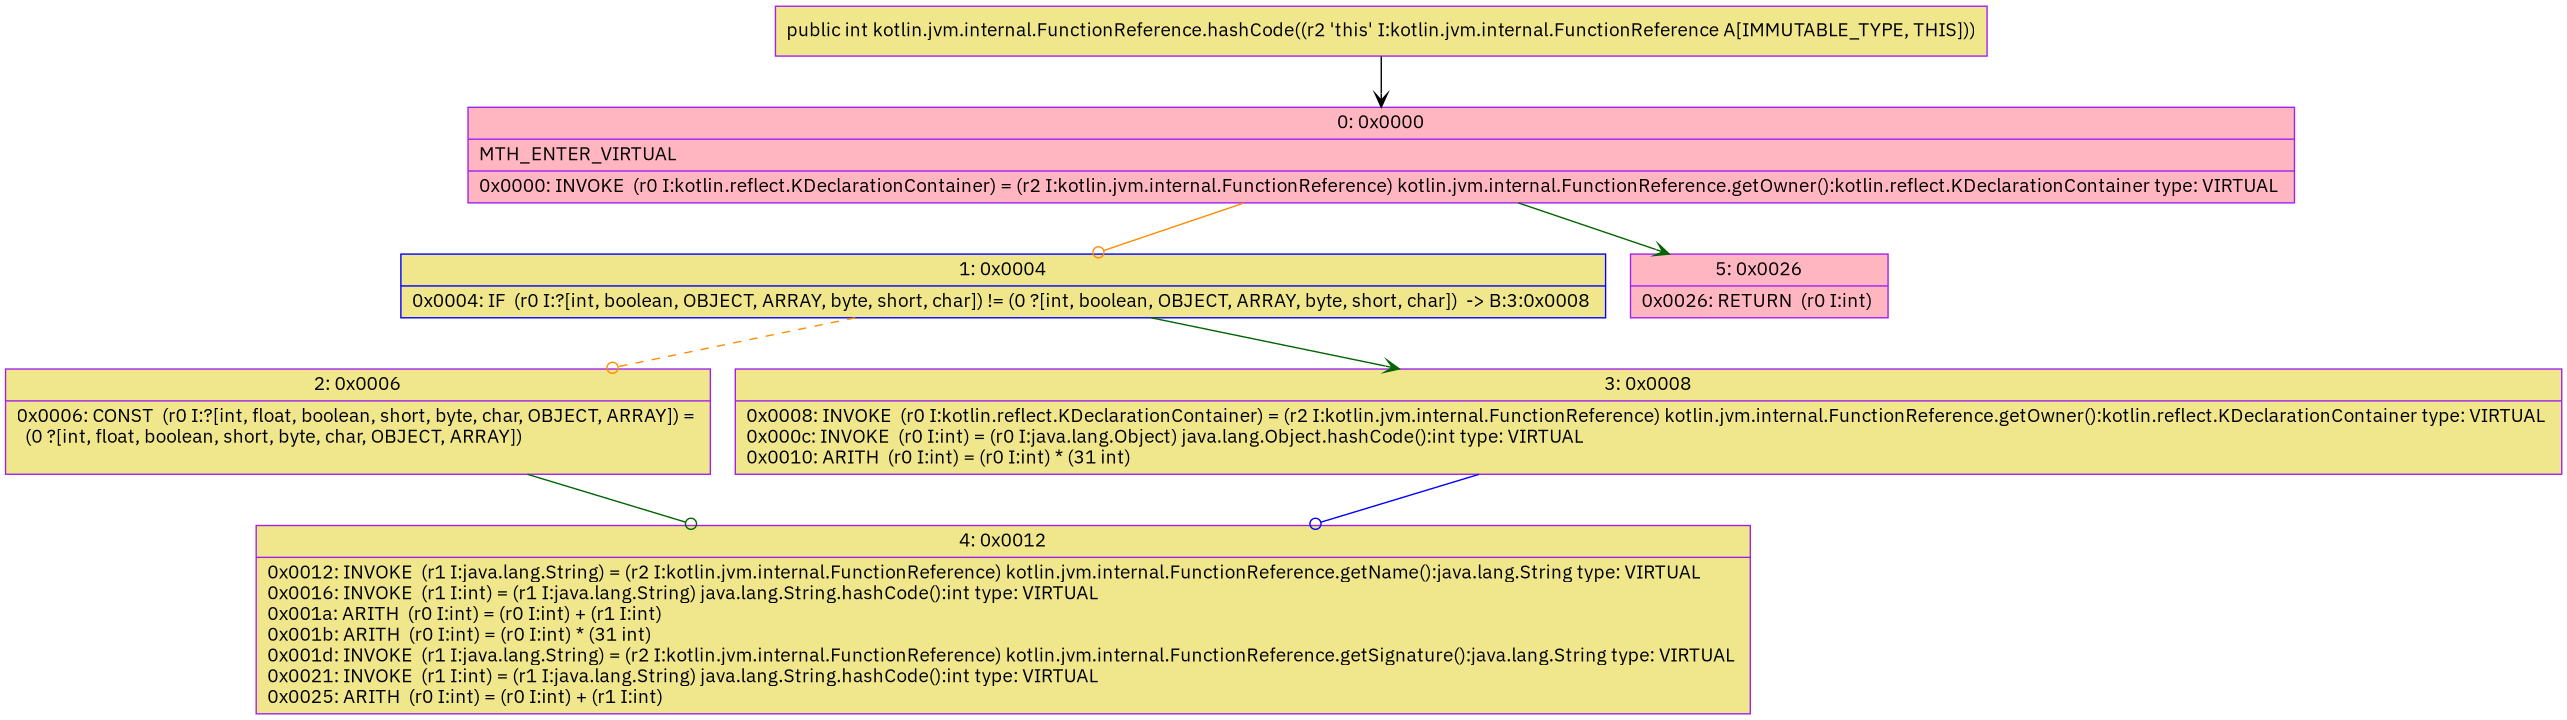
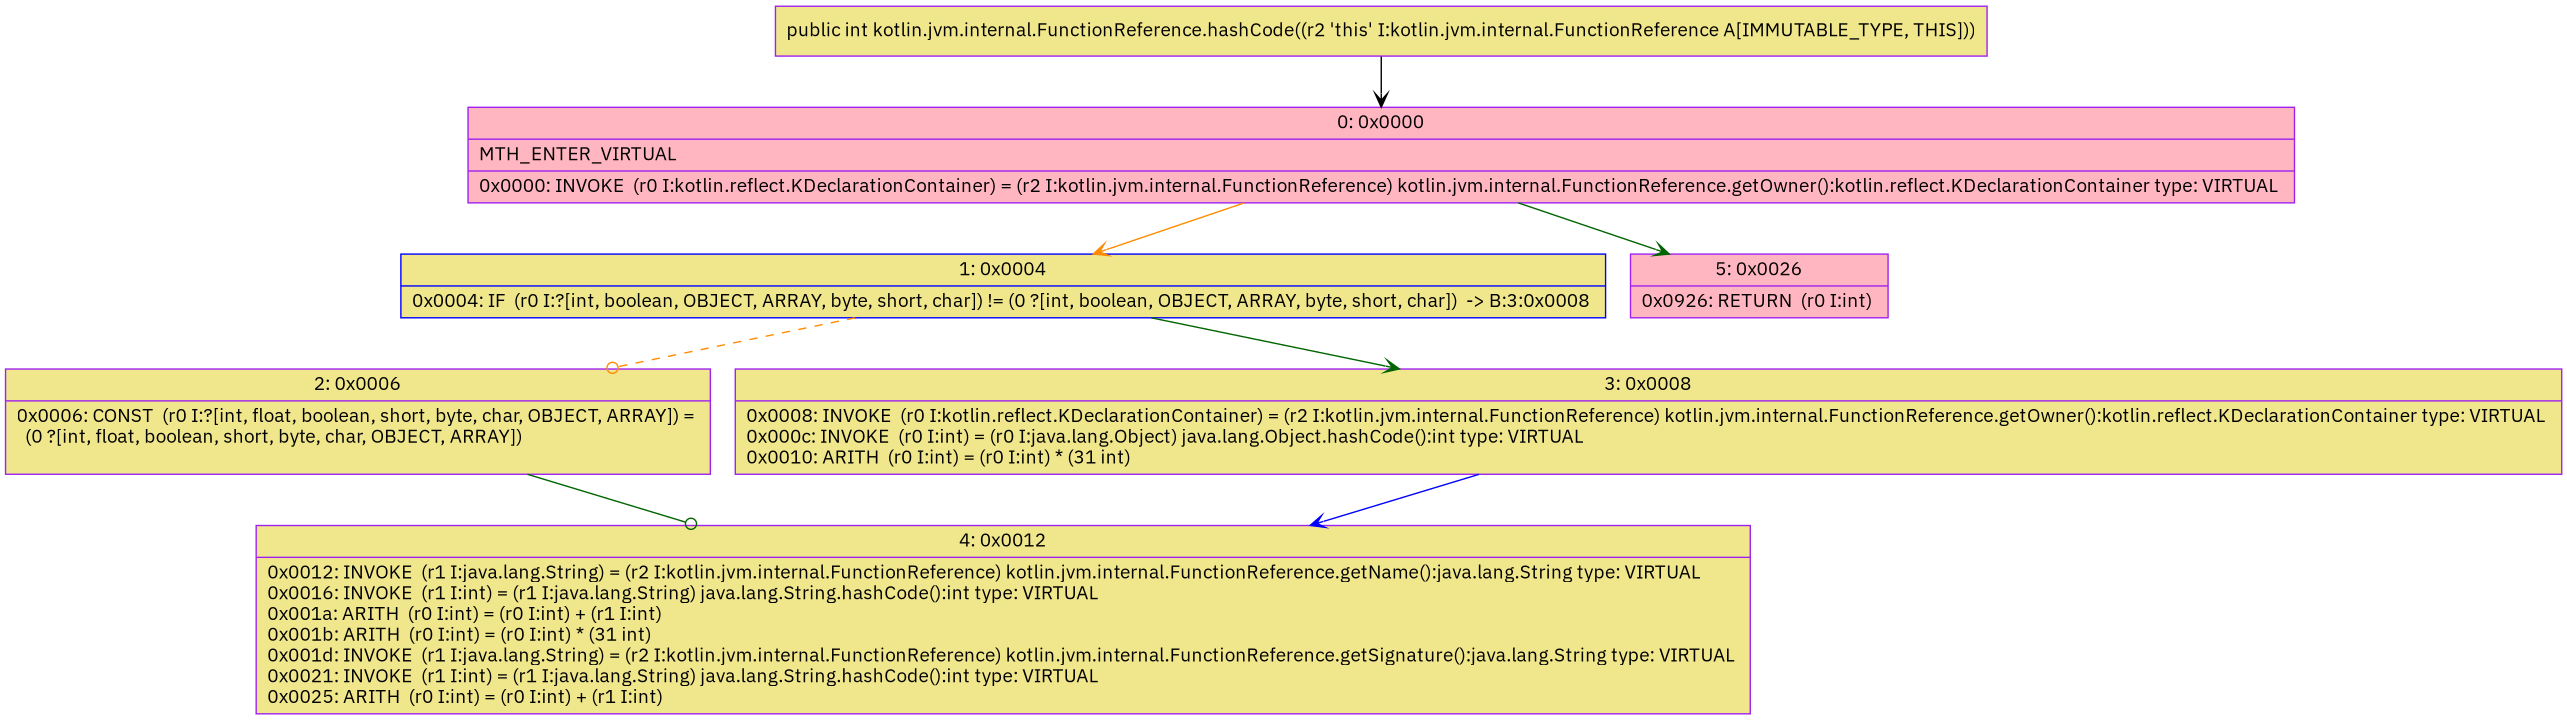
edge "0: 0x0000" -> "1: 0x0004": arrowhead odot -> vee
node "5: 0x0026": text "0x0026: RETURN  (r0 I:int)" -> "0x0926: RETURN  (r0 I:int)"
edge "3: 0x0008" -> "4: 0x0012": arrowhead odot -> vee
